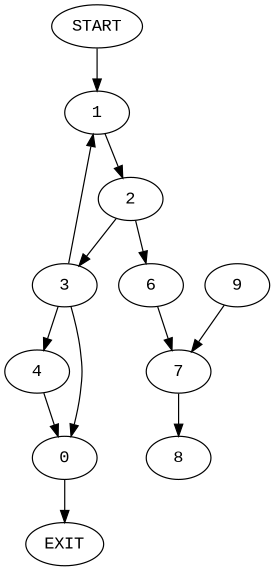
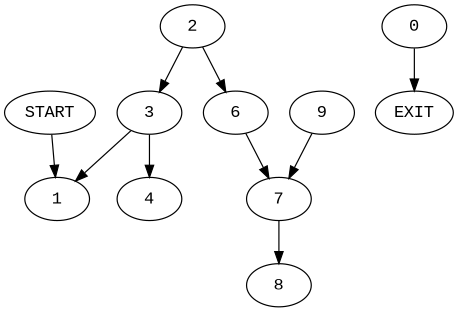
edge "1" -> "2": removed
edge "3" -> "0": removed
edge "4" -> "0": removed
